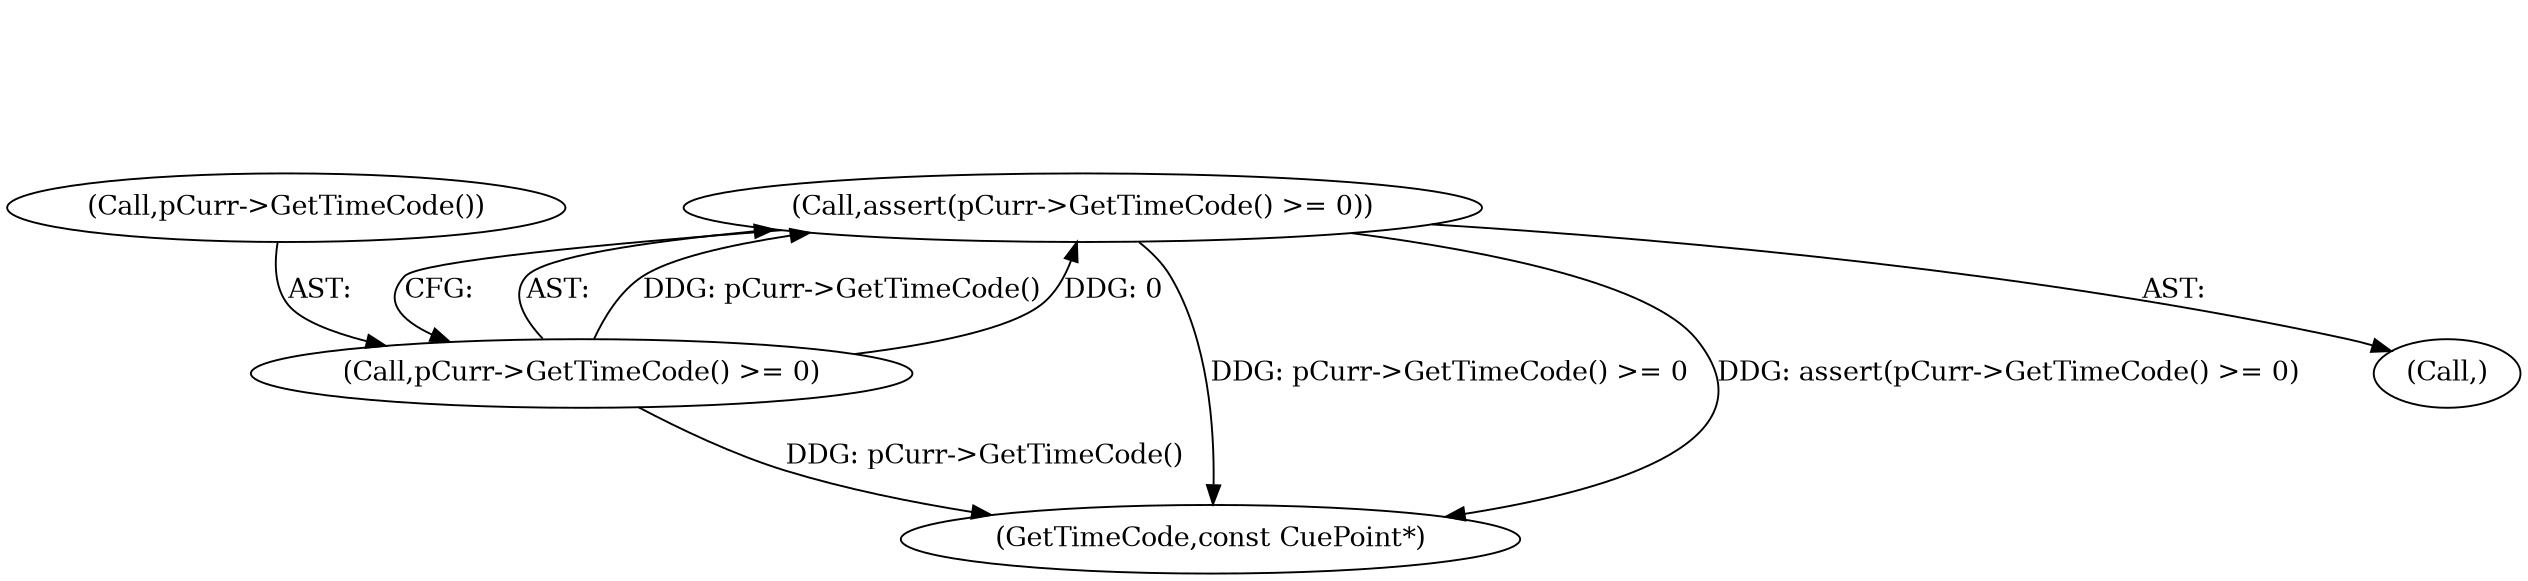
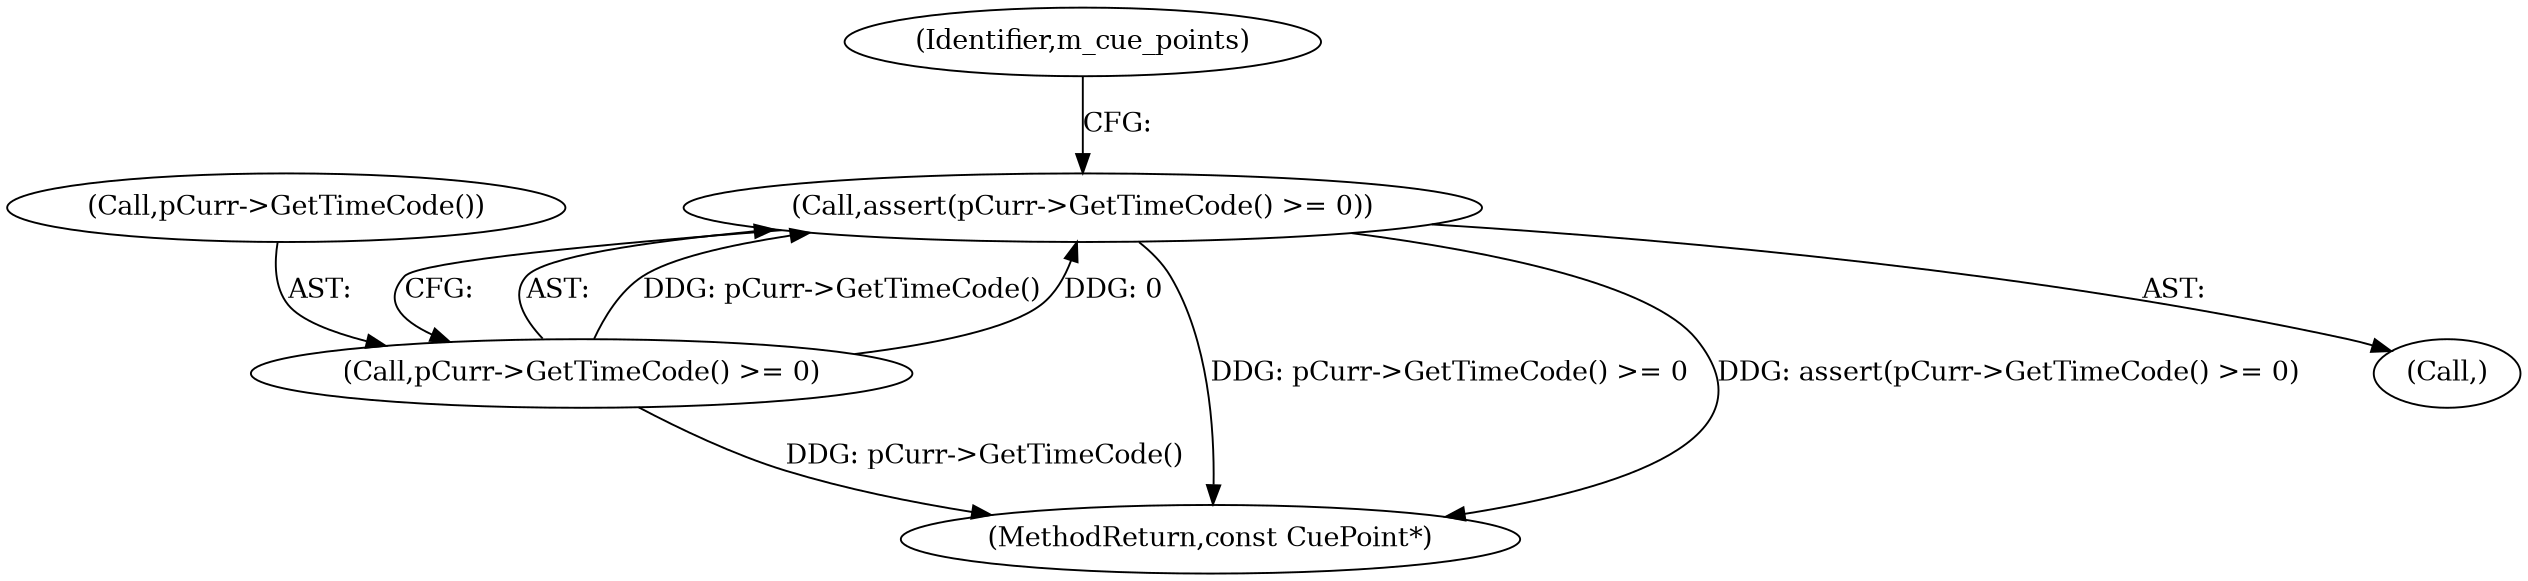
node "(Identifier,m_cue_points)": added
node "(GetTimeCode,const CuePoint*)": label "(GetTimeCode,const CuePoint*)" -> "(MethodReturn,const CuePoint*)"
